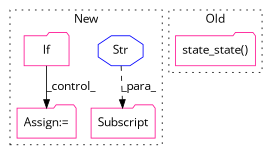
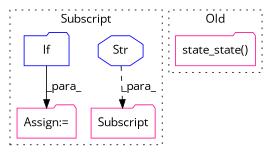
cluster "New": label "New" -> "Subscript"
node "If": color deeppink -> blue
edge "If" -> "Assign:=": label "_control_" -> "_para_"
